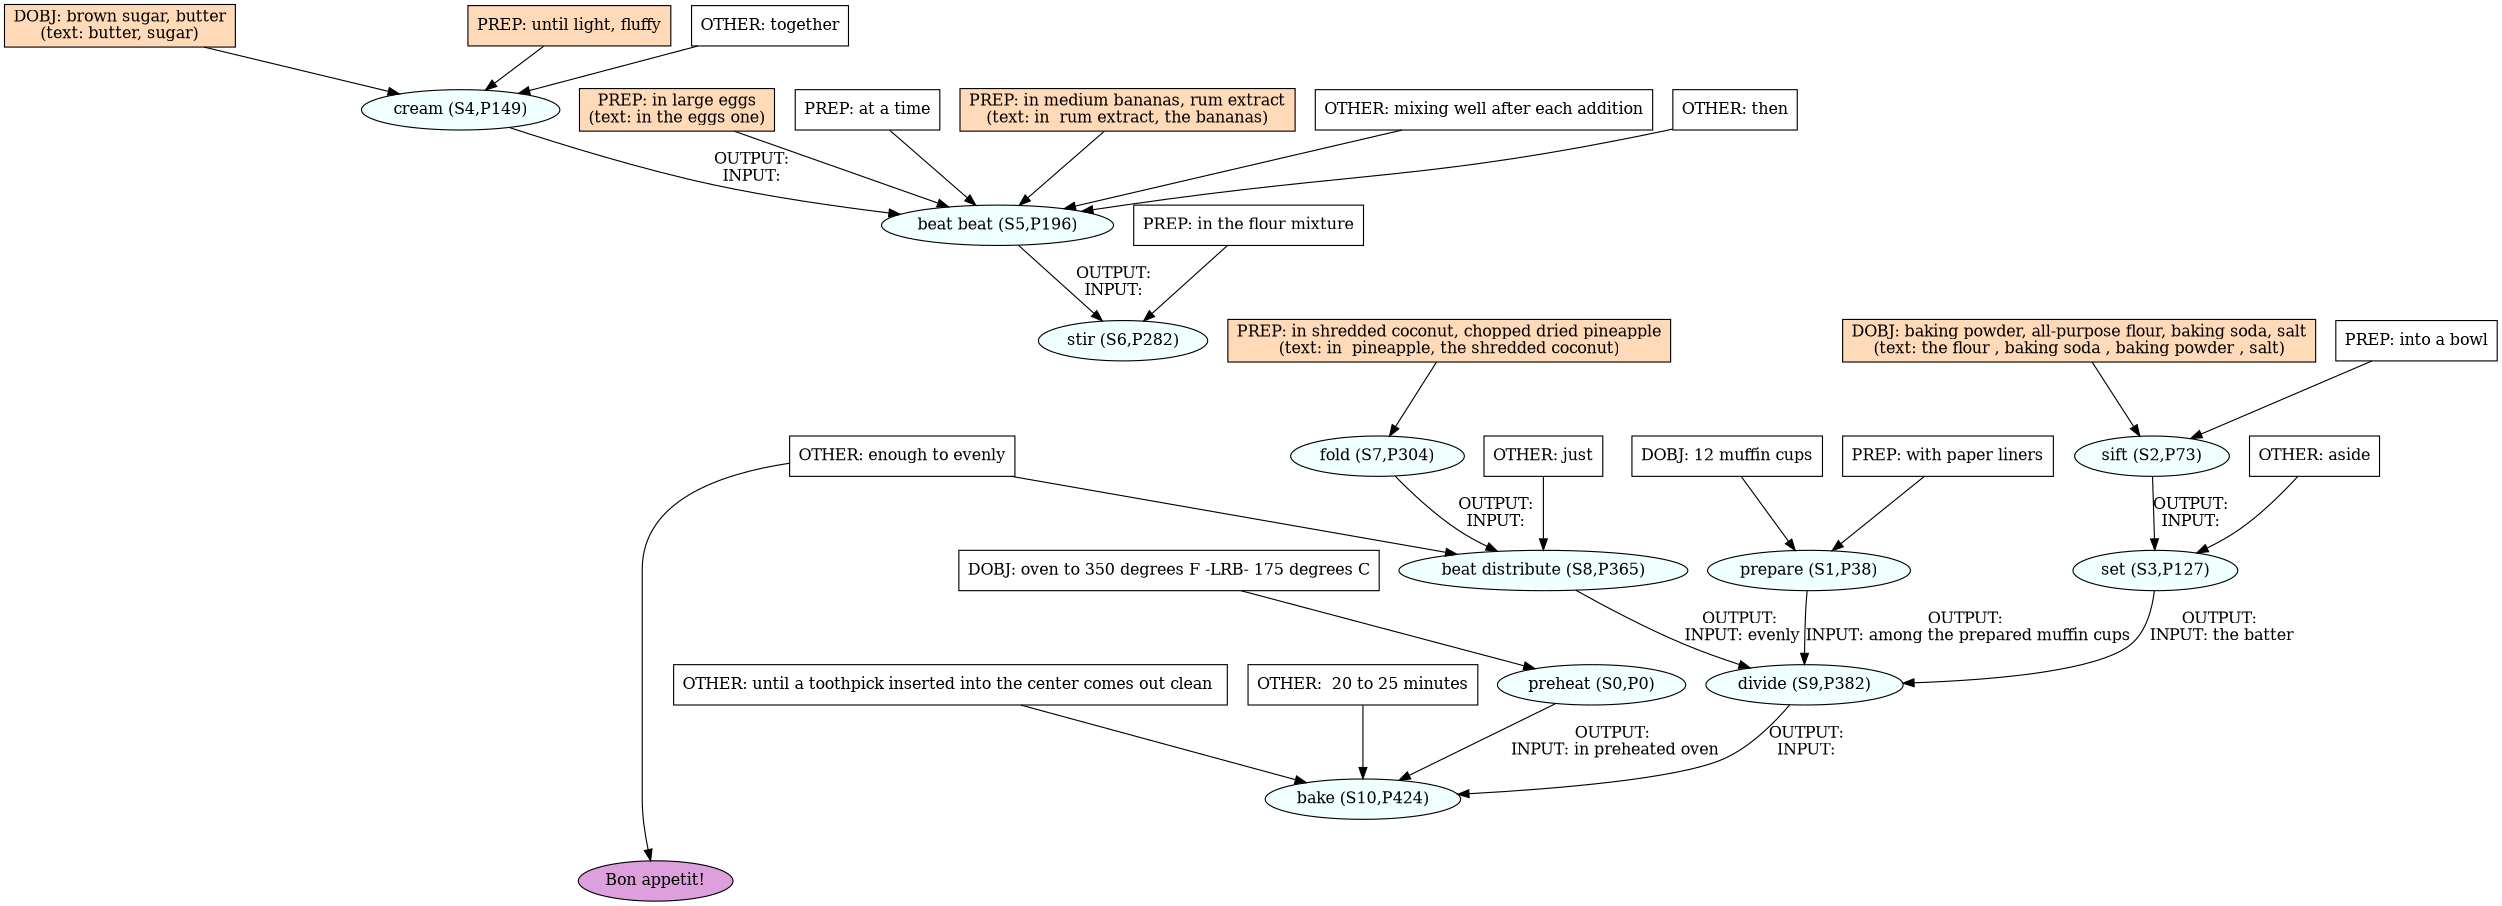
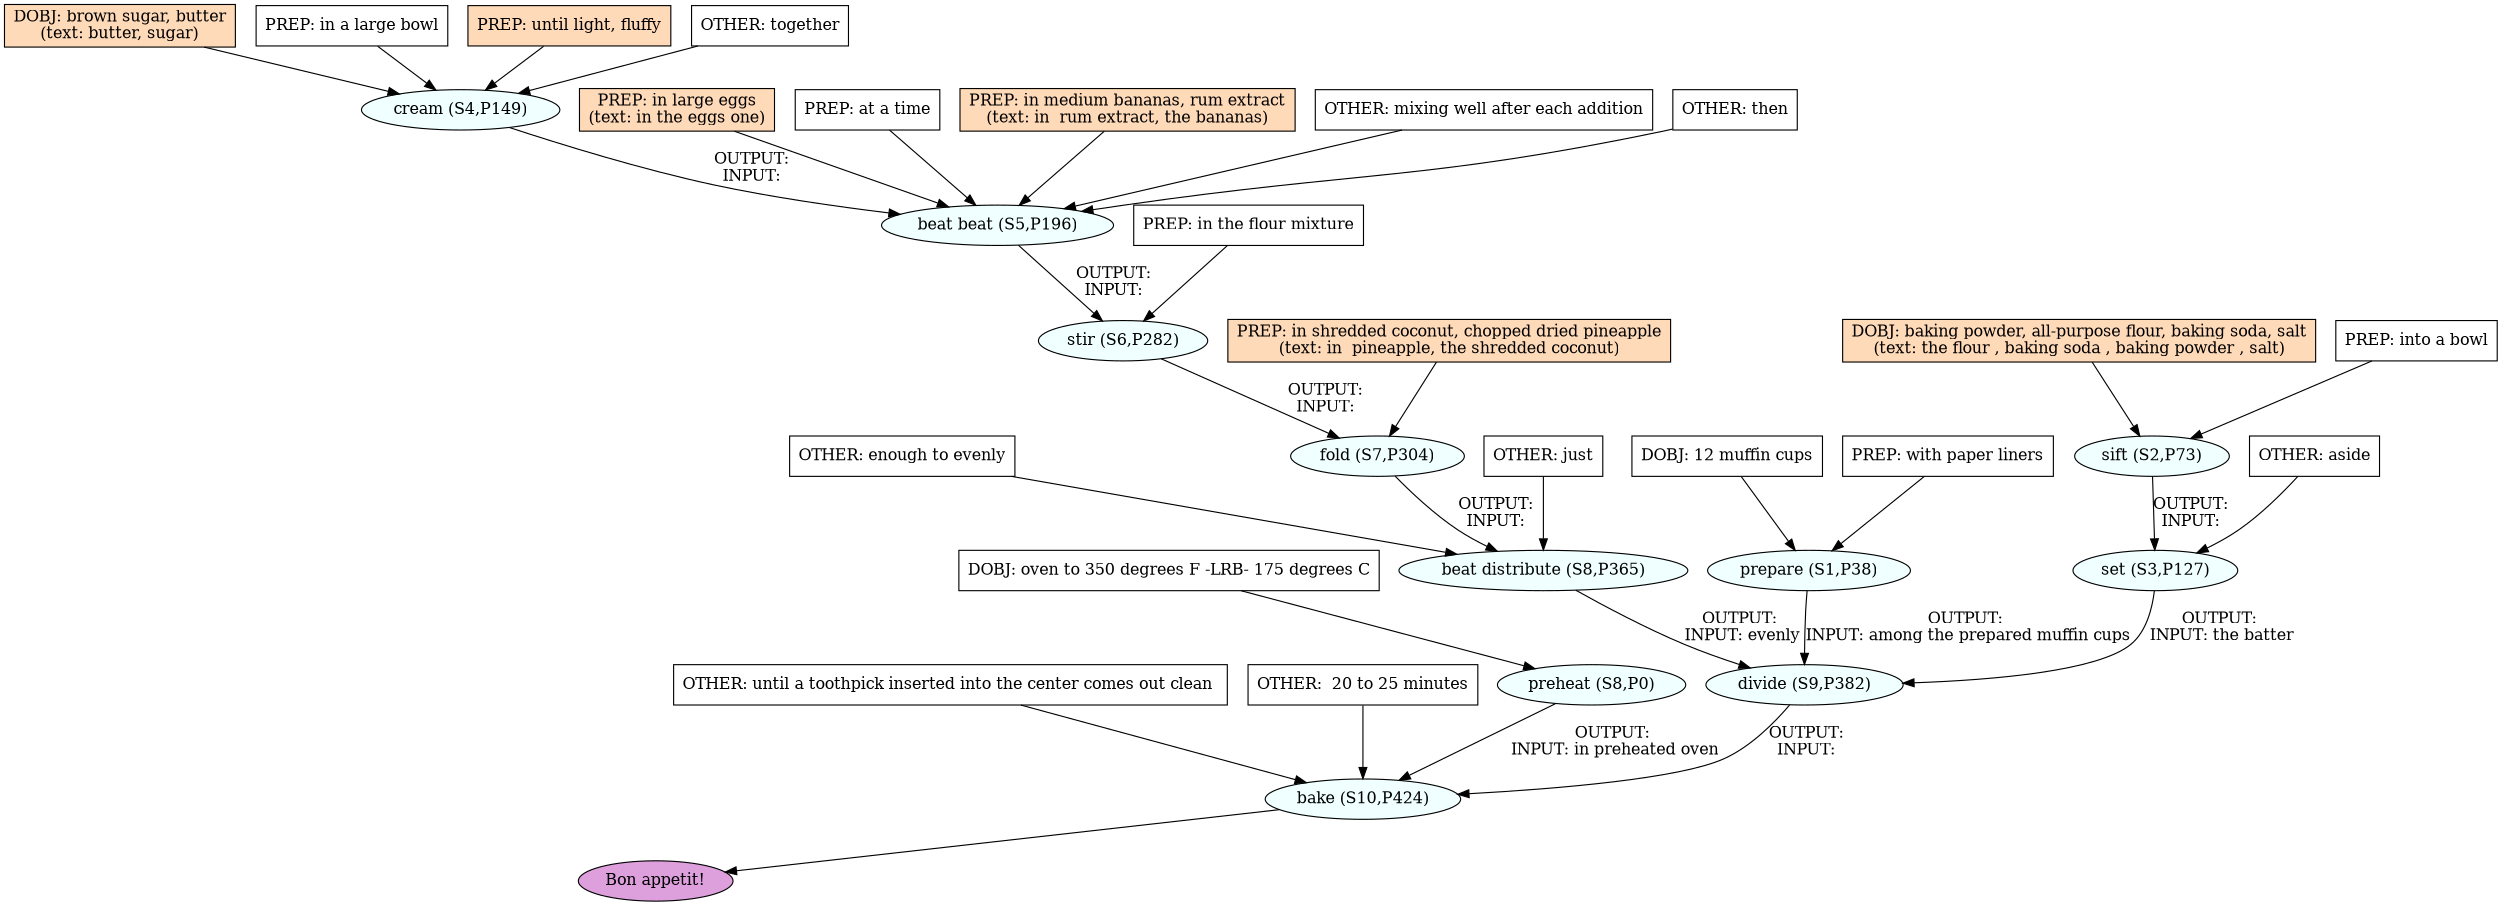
node "PREP: in a large bowl": added
edge "stir (S6,P282)" -> "fold (S7,P304)": added, label "OUTPUT: INPUT:"
edge "OTHER: enough to evenly" -> "Bon appetit!": now "bake (S10,P424)" -> "Bon appetit!"
node "preheat (S0,P0)": label "preheat (S0,P0)" -> "preheat (S8,P0)"
